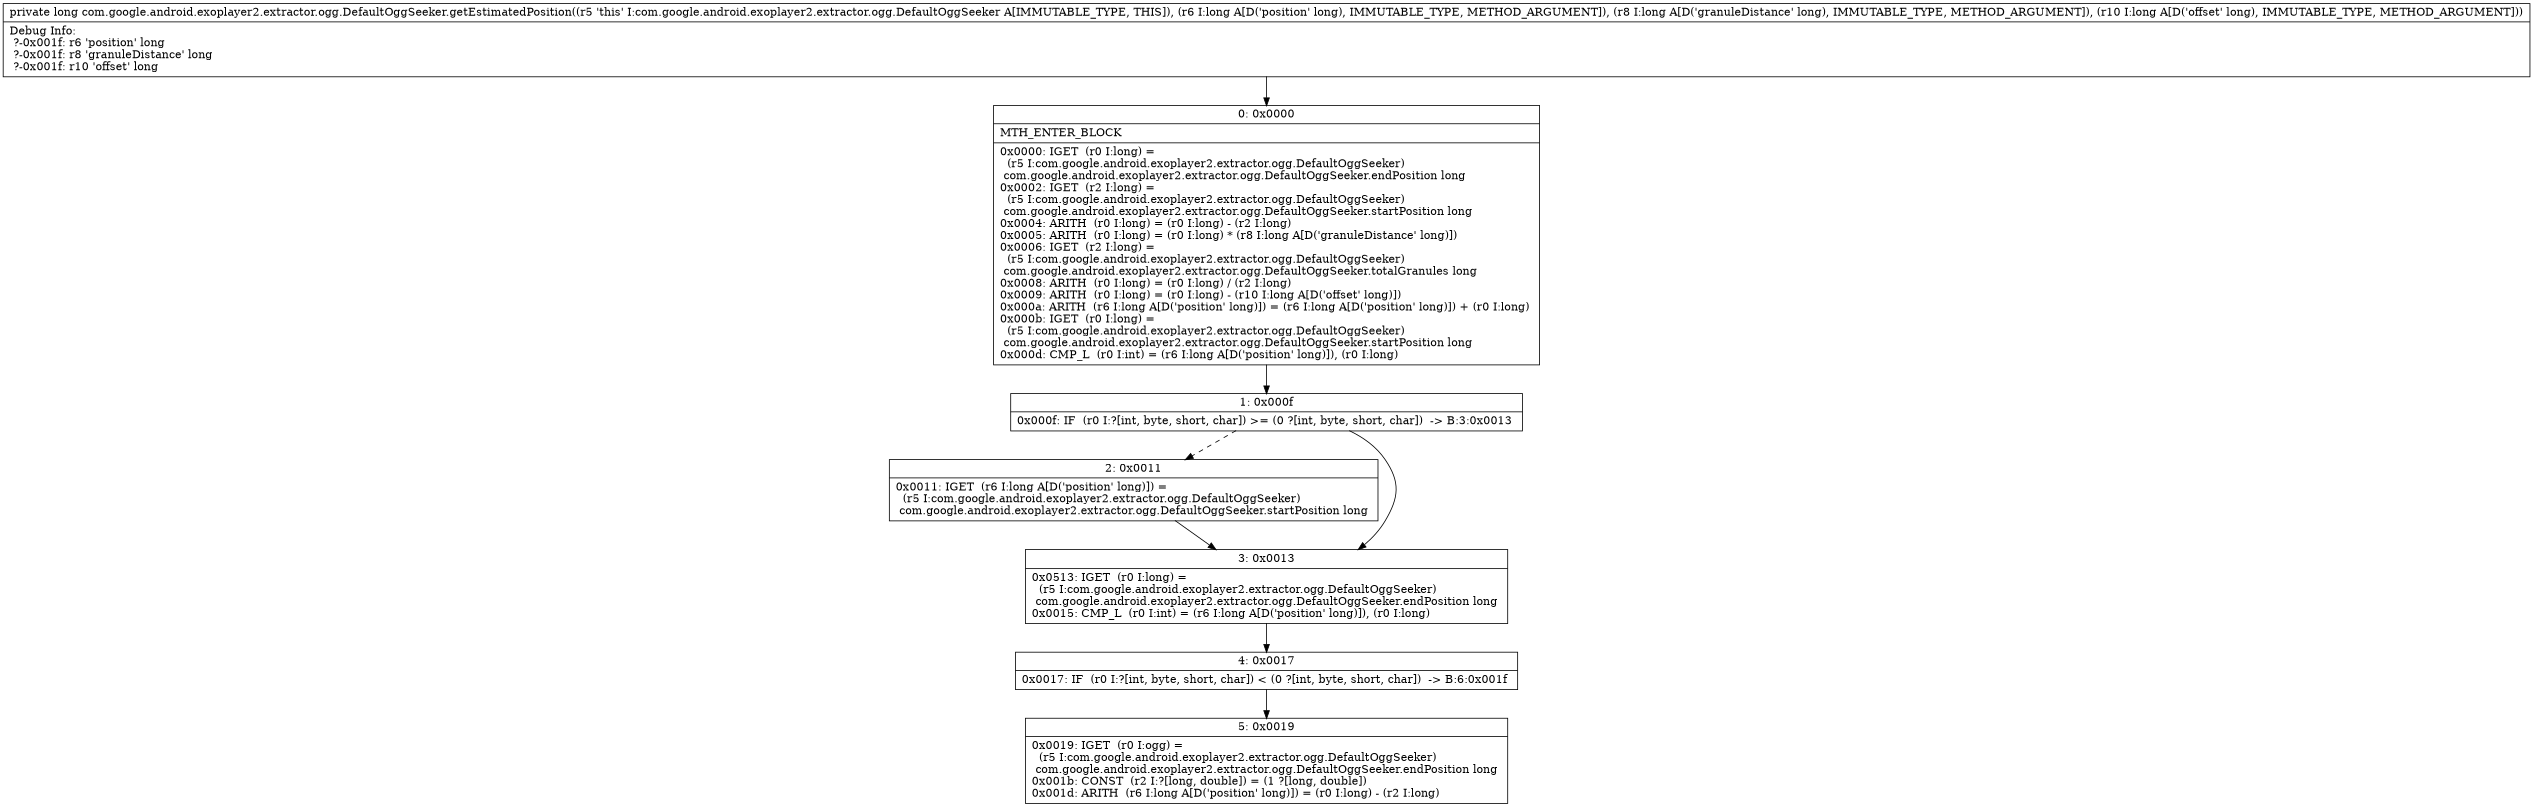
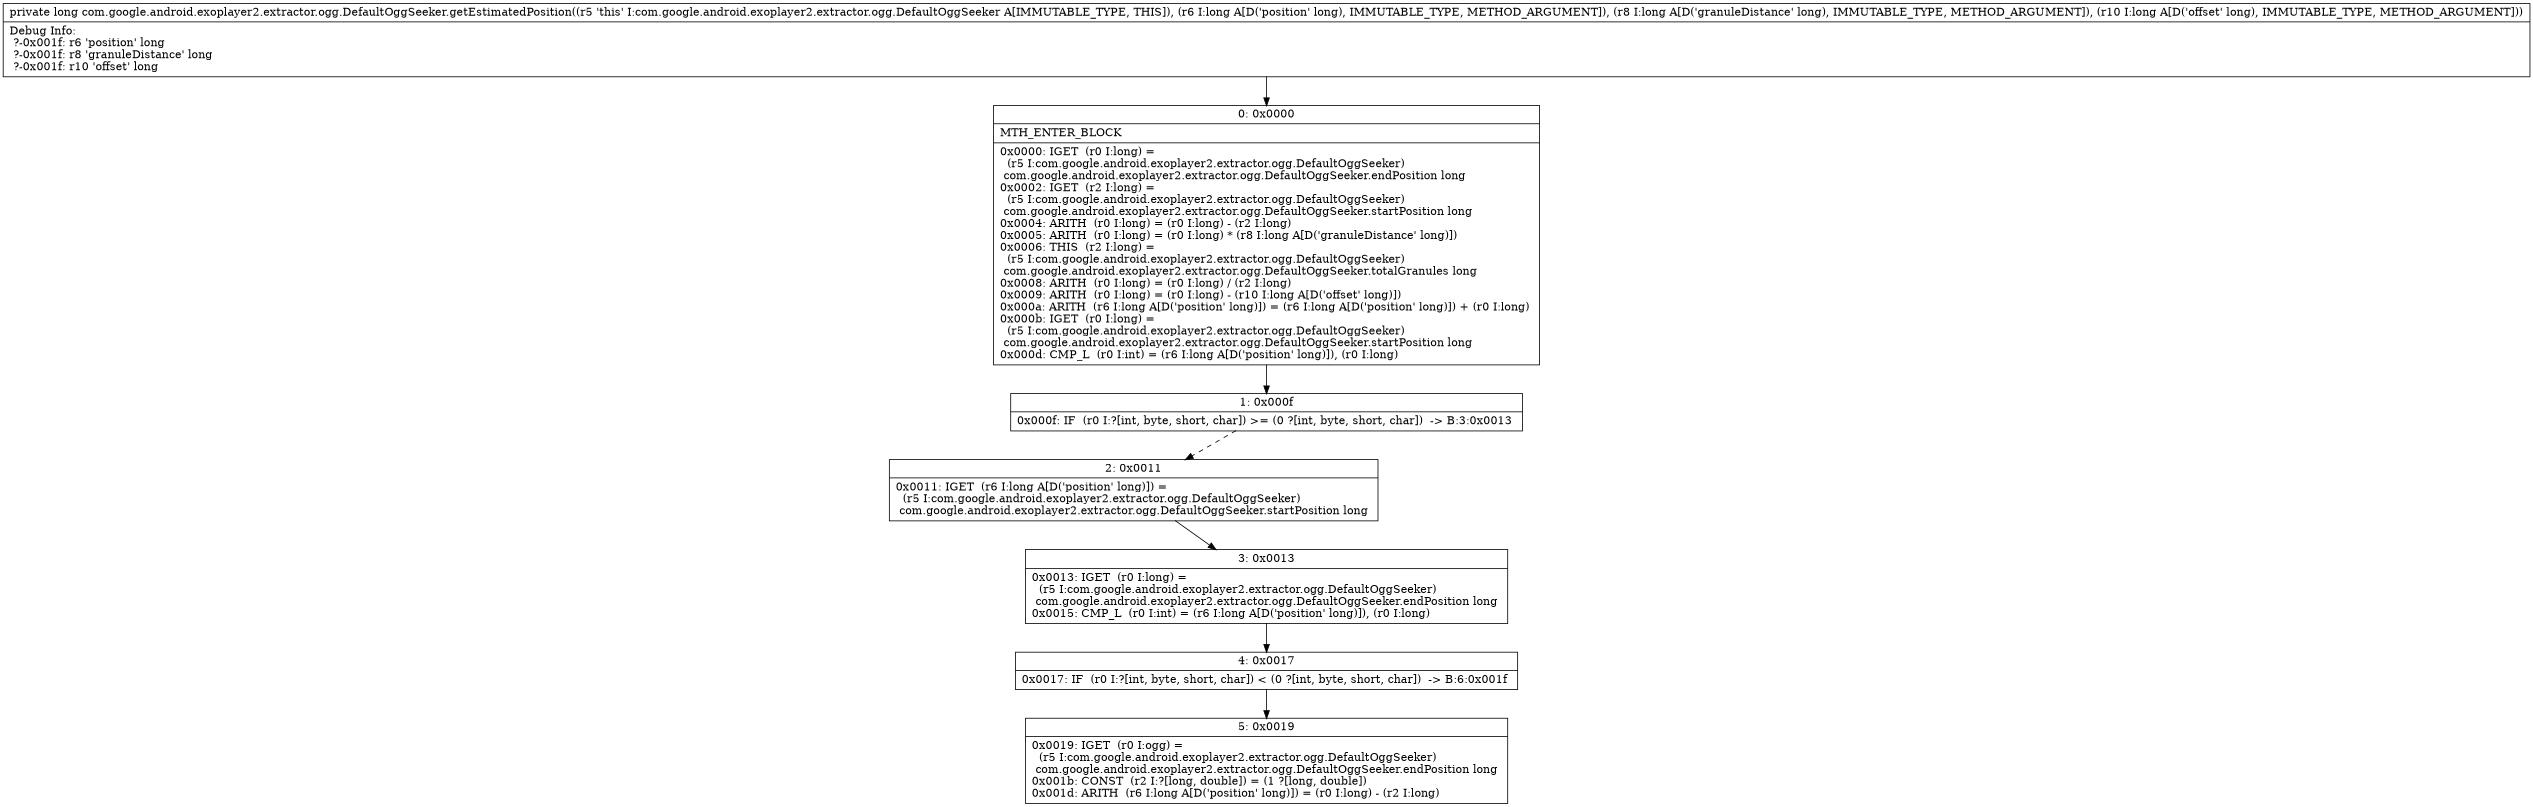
node "0: 0x0000": text "0x0006: IGET  (r2 I:long) =" -> "0x0006: THIS  (r2 I:long) ="
edge "1: 0x000f" -> "3: 0x0013": removed
node "3: 0x0013": text "0x0513: IGET  (r0 I:long) =" -> "0x0013: IGET  (r0 I:long) ="
